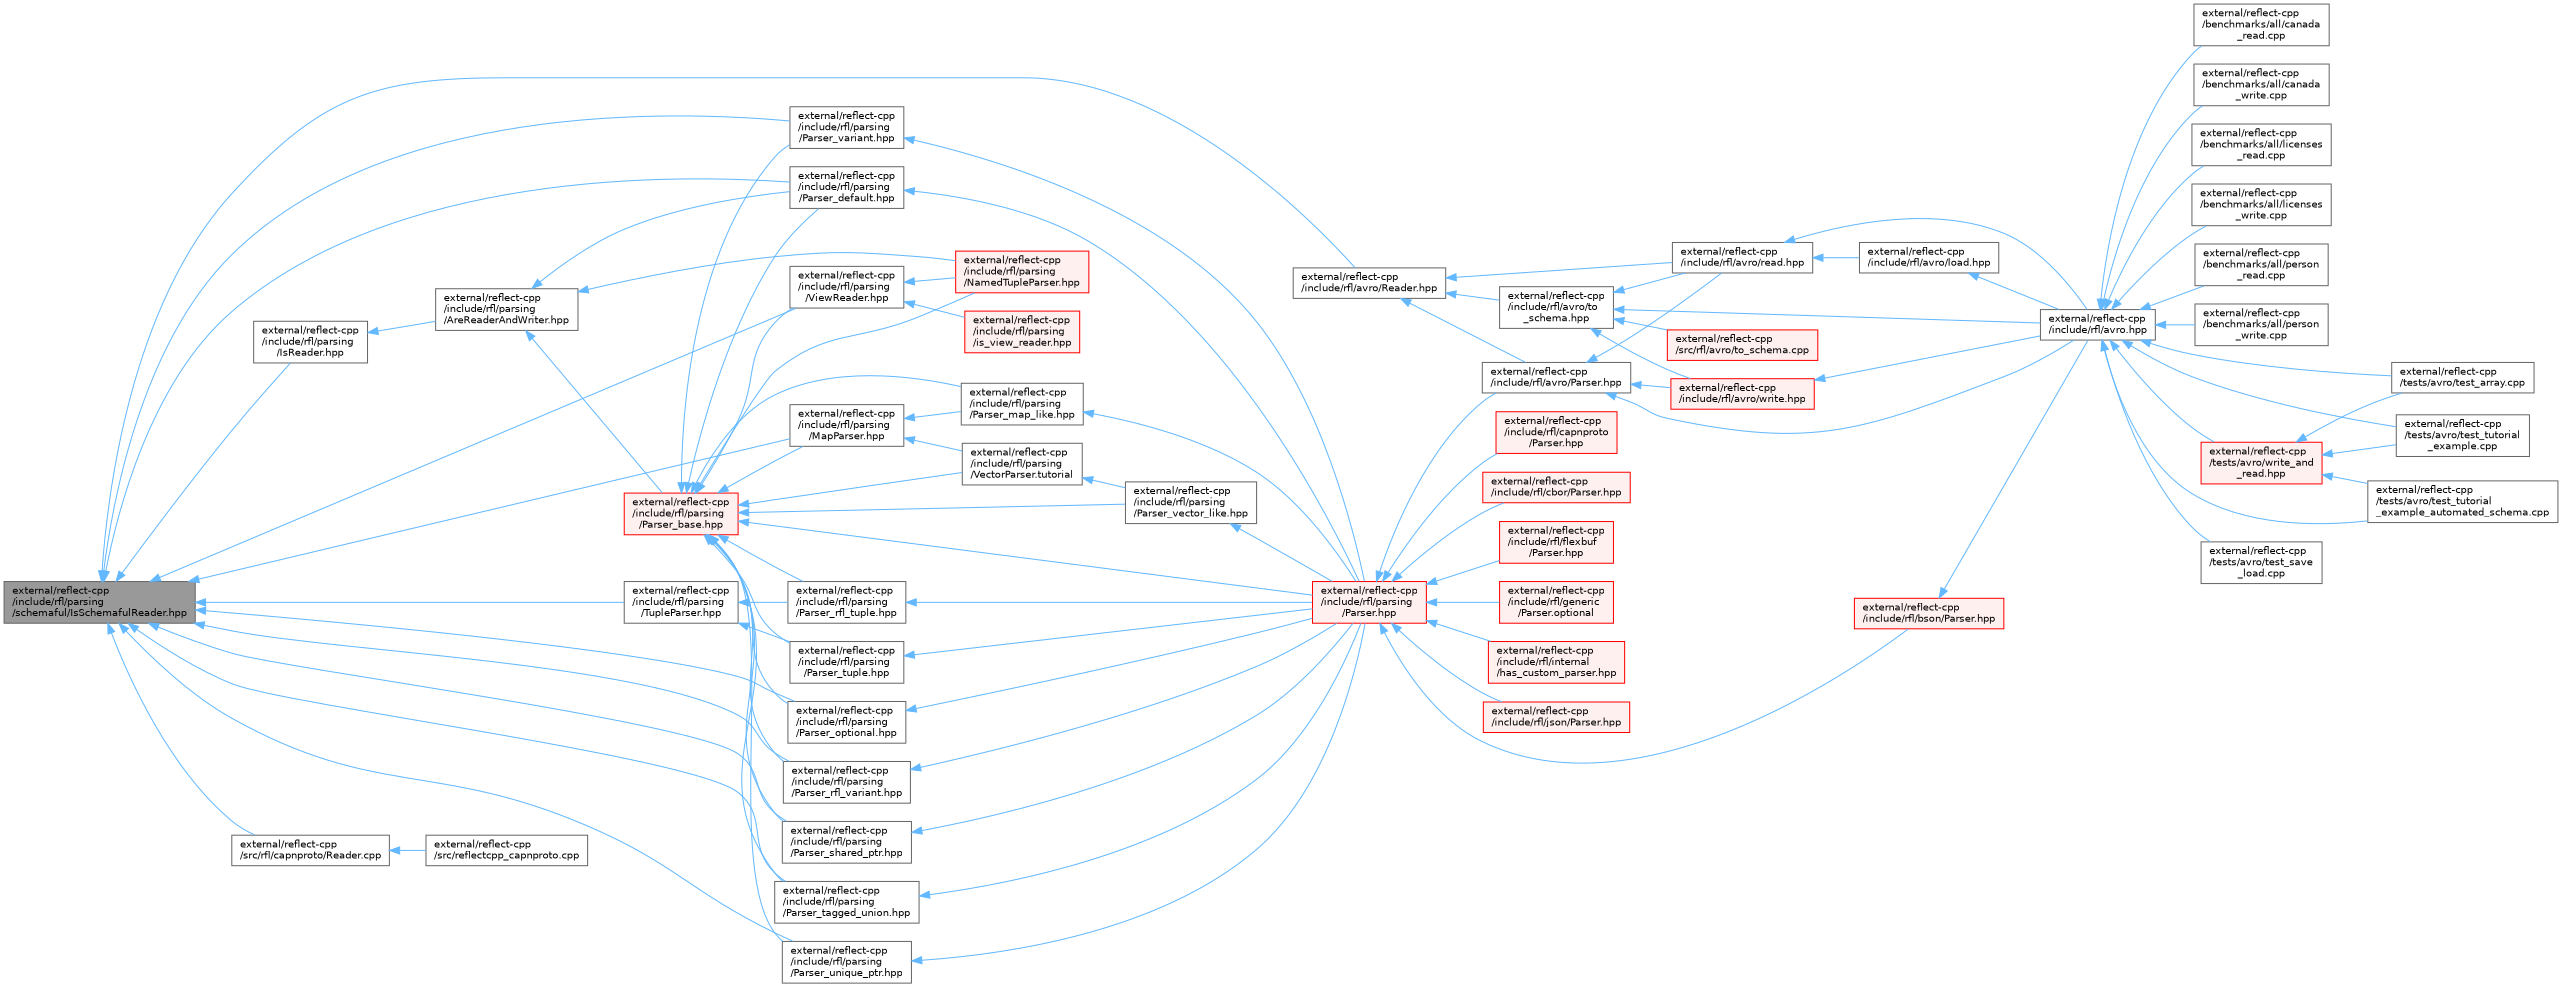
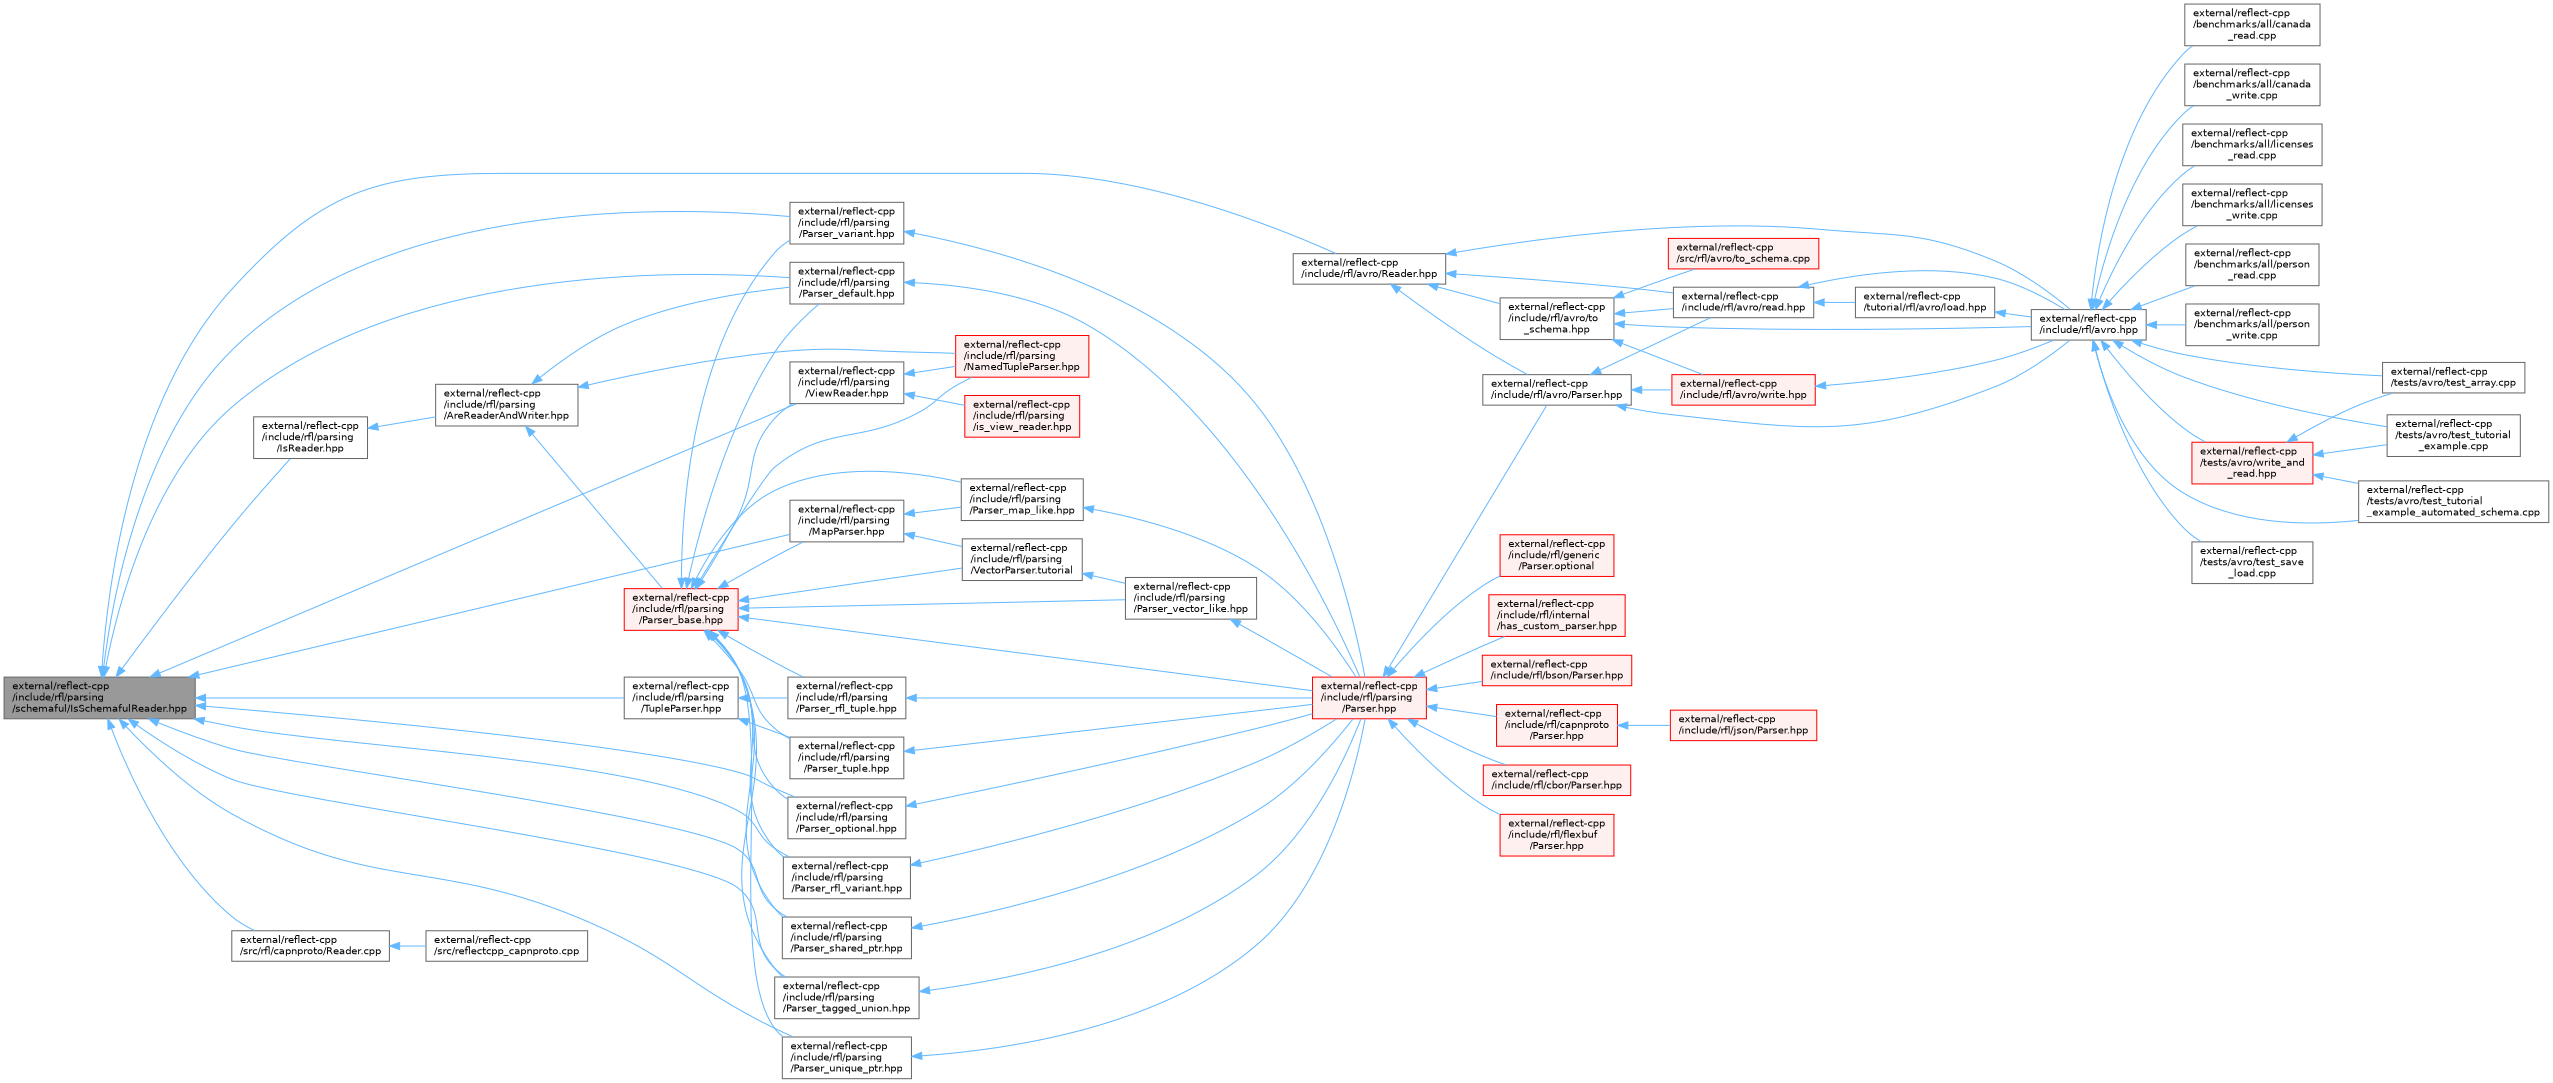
node "external/reflect-cpp /include/rfl/avro/load.hpp": label "external/reflect-cpp /include/rfl/avro/load.hpp" -> "external/reflect-cpp /tutorial/rfl/avro/load.hpp"
edge "external/reflect-cpp /include/rfl/avro.hpp" -> "external/reflect-cpp /include/rfl/bson/Parser.hpp": now "external/reflect-cpp /include/rfl/avro.hpp" -> "external/reflect-cpp /include/rfl/avro/Reader.hpp"
edge "external/reflect-cpp /include/rfl/json/Parser.hpp" -> "external/reflect-cpp /include/rfl/parsing /Parser.hpp": now "external/reflect-cpp /include/rfl/json/Parser.hpp" -> "external/reflect-cpp /include/rfl/capnproto /Parser.hpp"
